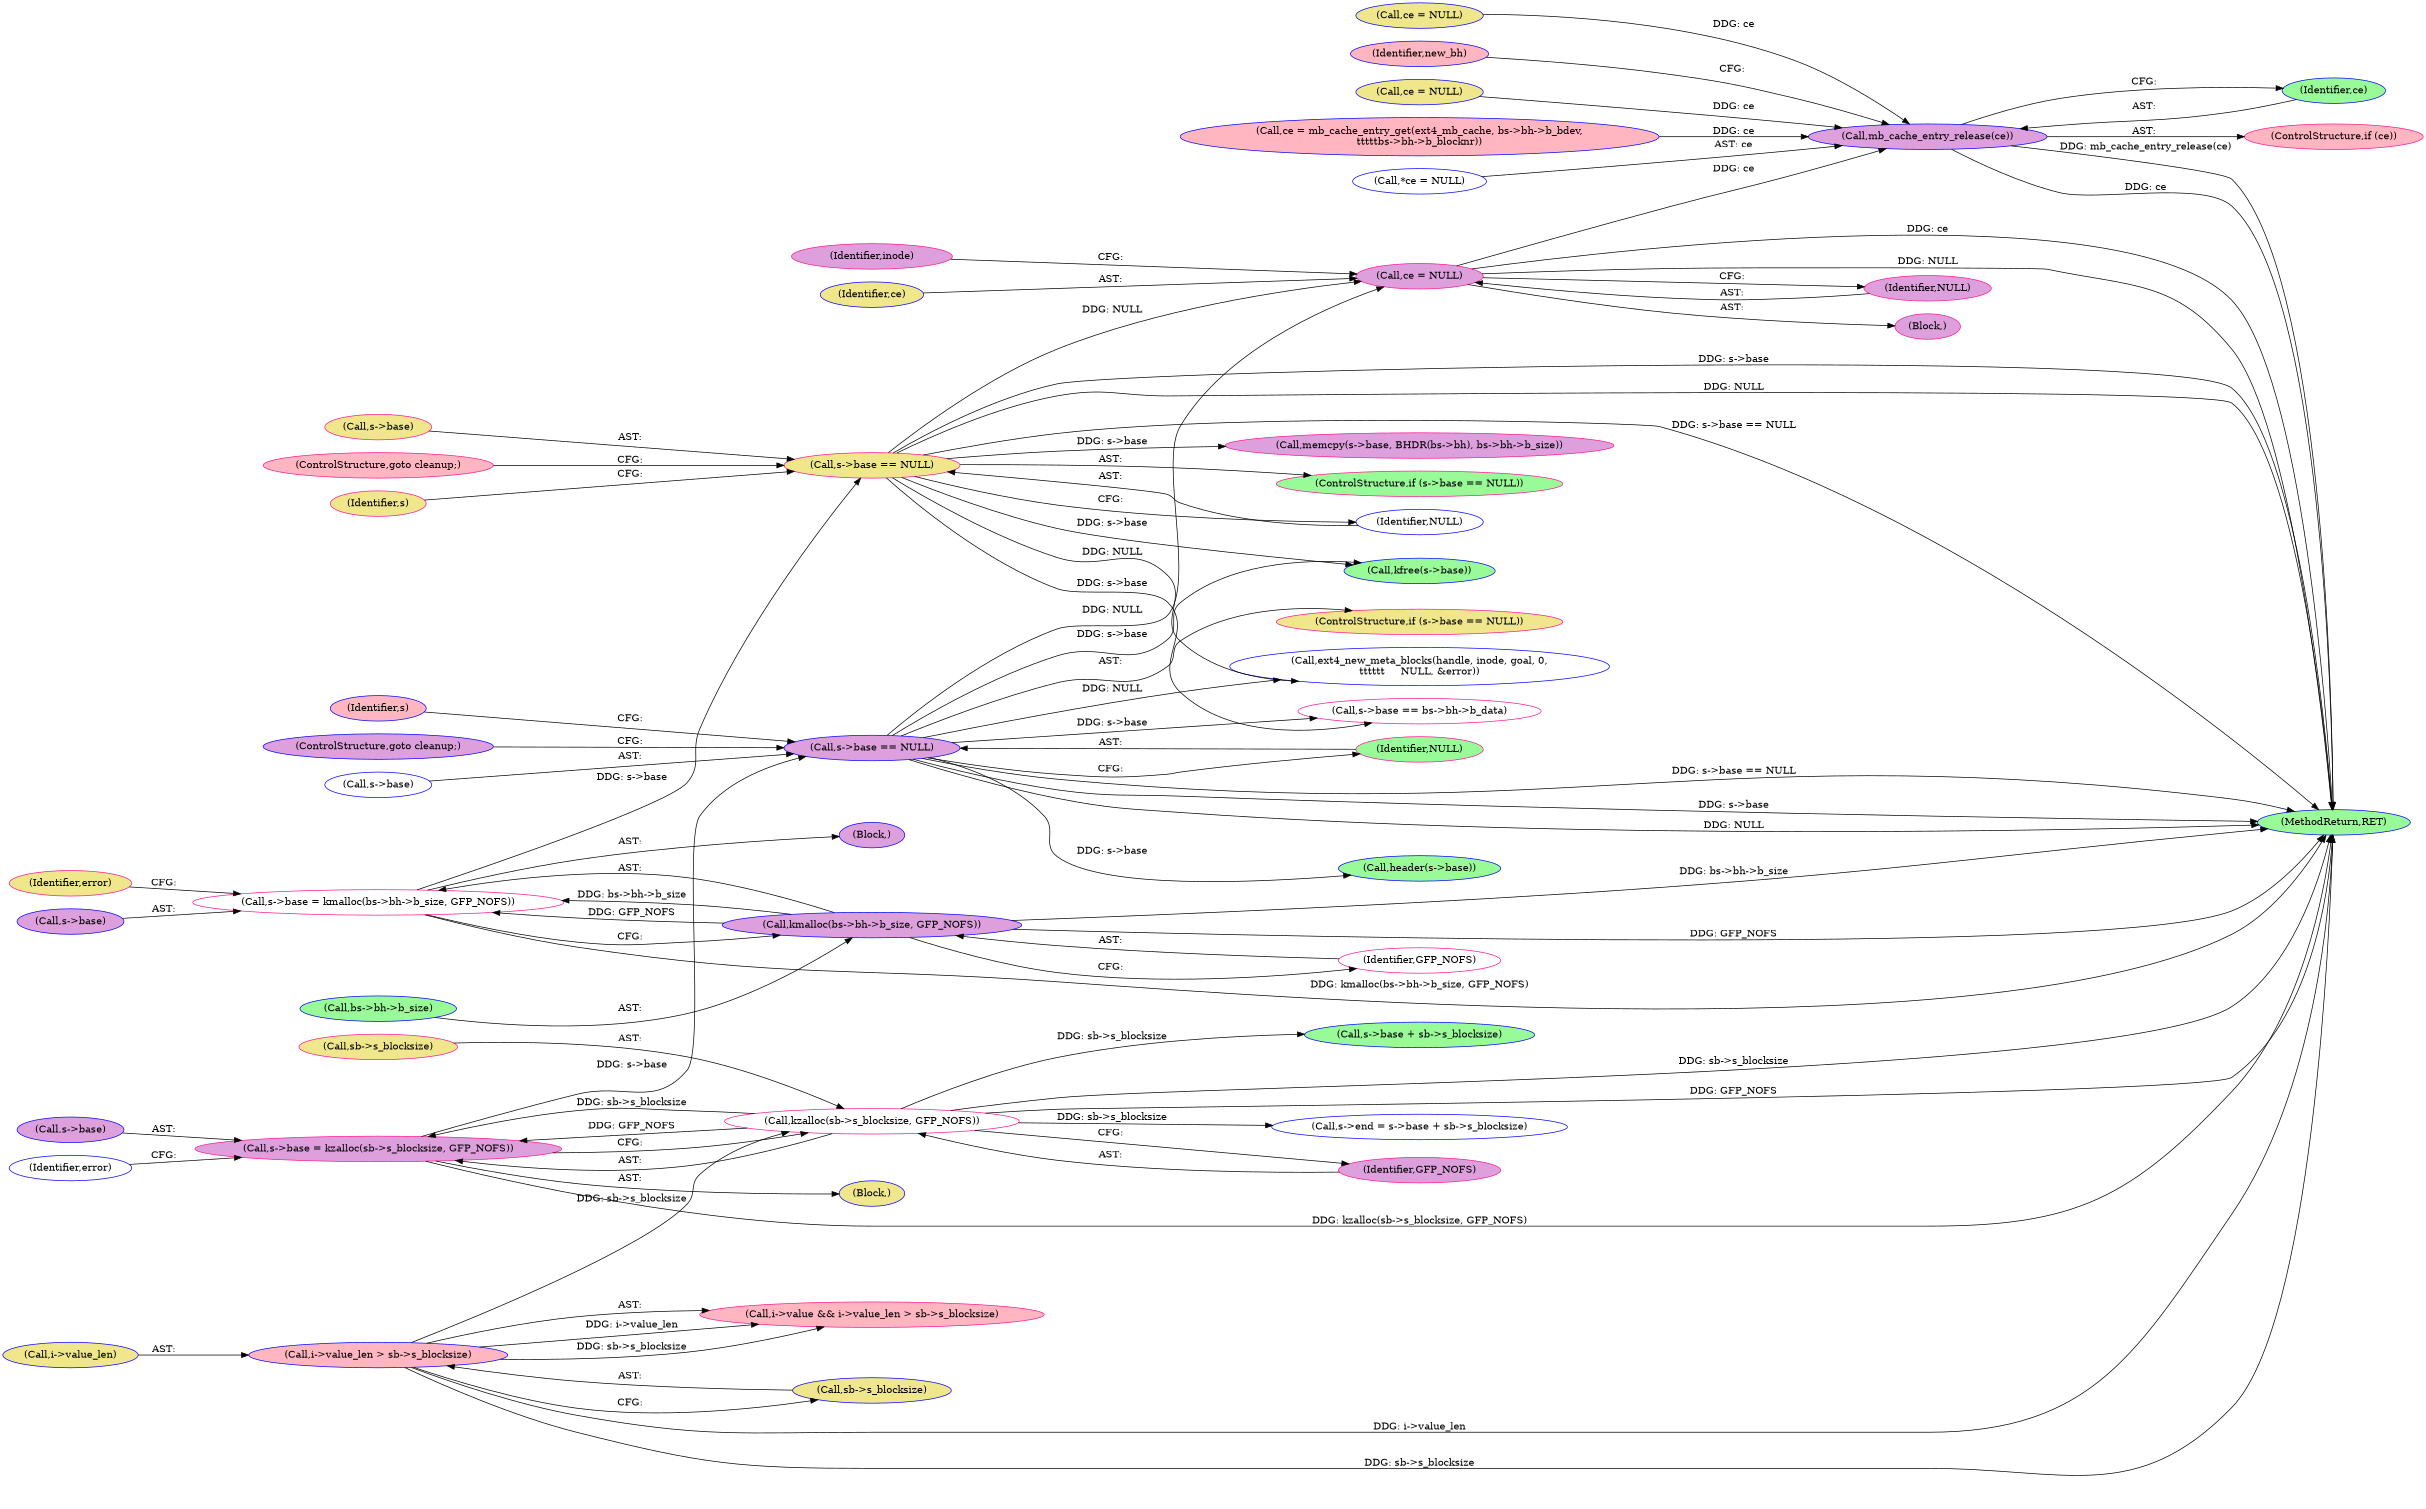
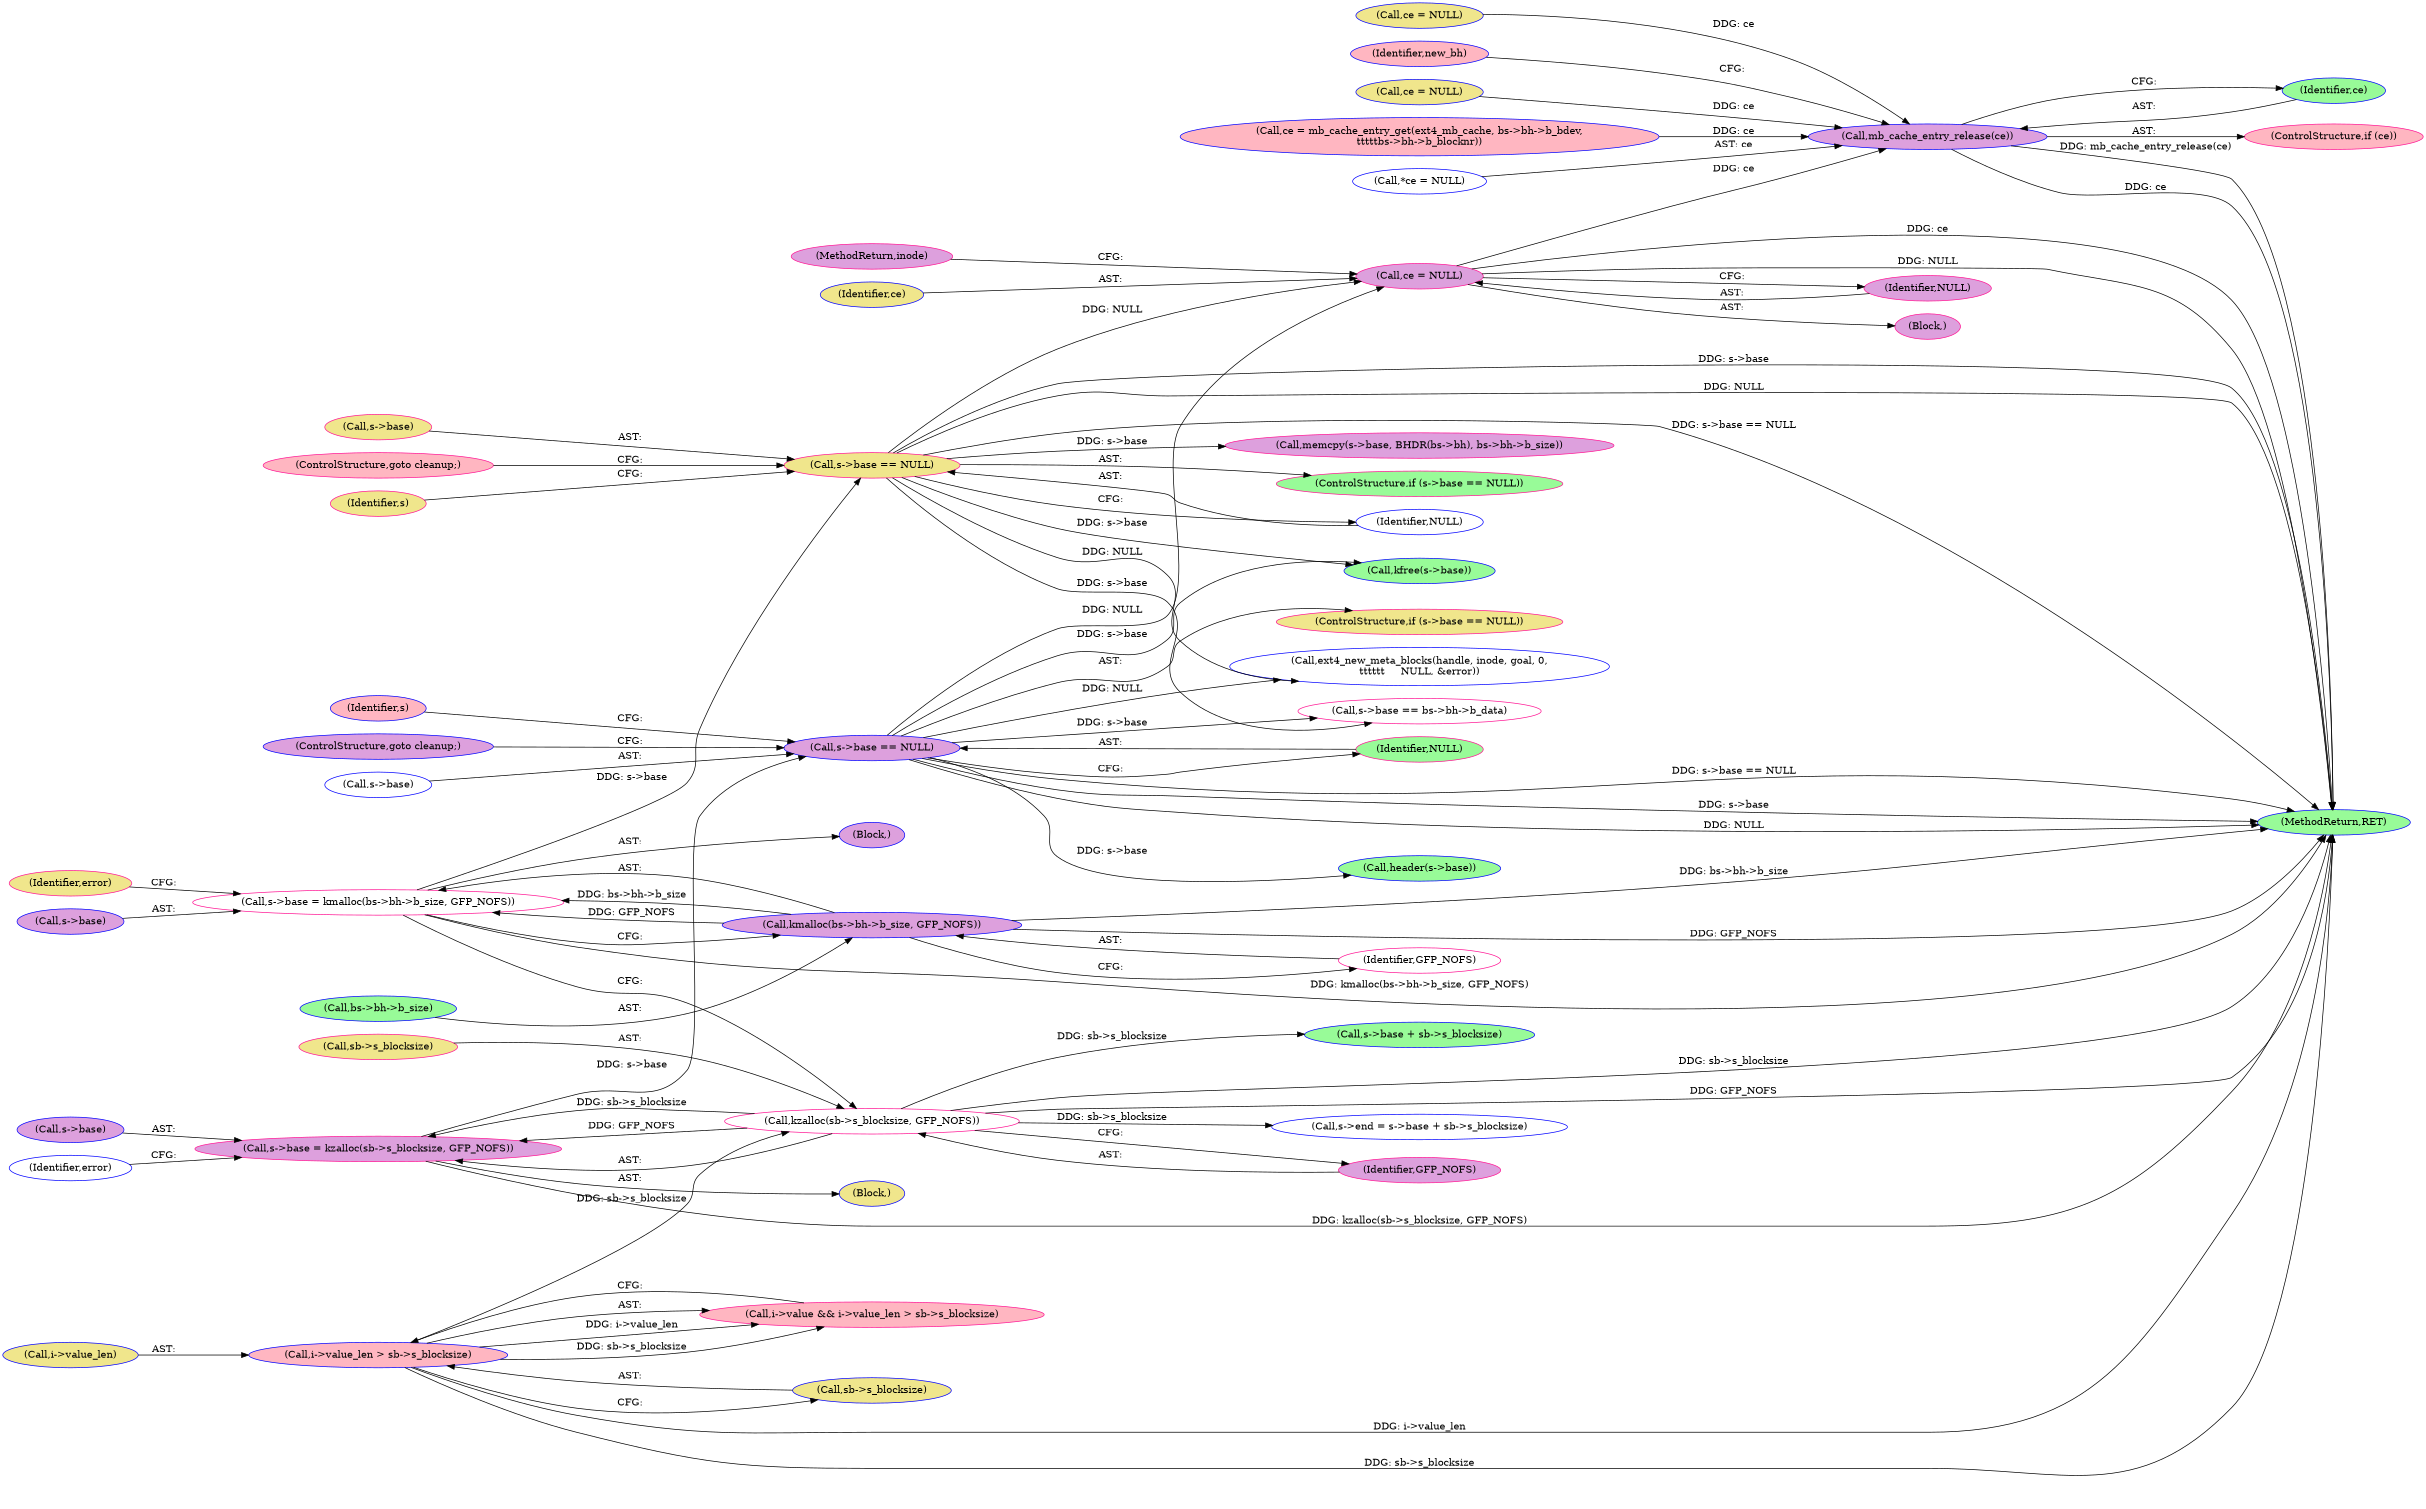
node "(Identifier,inode)": label "(Identifier,inode)" -> "(MethodReturn,inode)"
edge "(Call,s->base = kzalloc(sb->s_blocksize, GFP_NOFS))" -> "(Call,kzalloc(sb->s_blocksize, GFP_NOFS))": now "(Call,s->base = kmalloc(bs->bh->b_size, GFP_NOFS))" -> "(Call,kzalloc(sb->s_blocksize, GFP_NOFS))"
edge "(Call,i->value && i->value_len > sb->s_blocksize)" -> "(Call,i->value_len > sb->s_blocksize)": added, label "CFG:"
